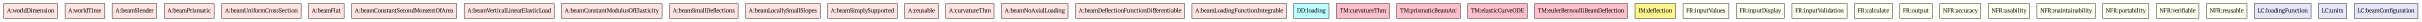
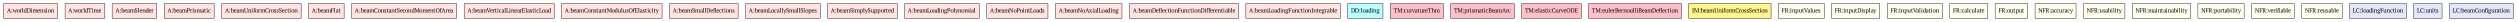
node "A:reusable": label "A:reusable" -> "A:beamLoadingPolynomial"
node "A:curvatureThm": label "A:curvatureThm" -> "A:beamNoPointLoads"
node "IM:deflection": label "IM:deflection" -> "IM:beamUniformCrossSection"
